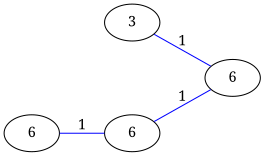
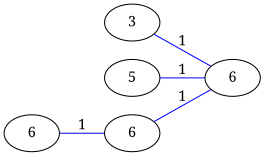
node "5": added
